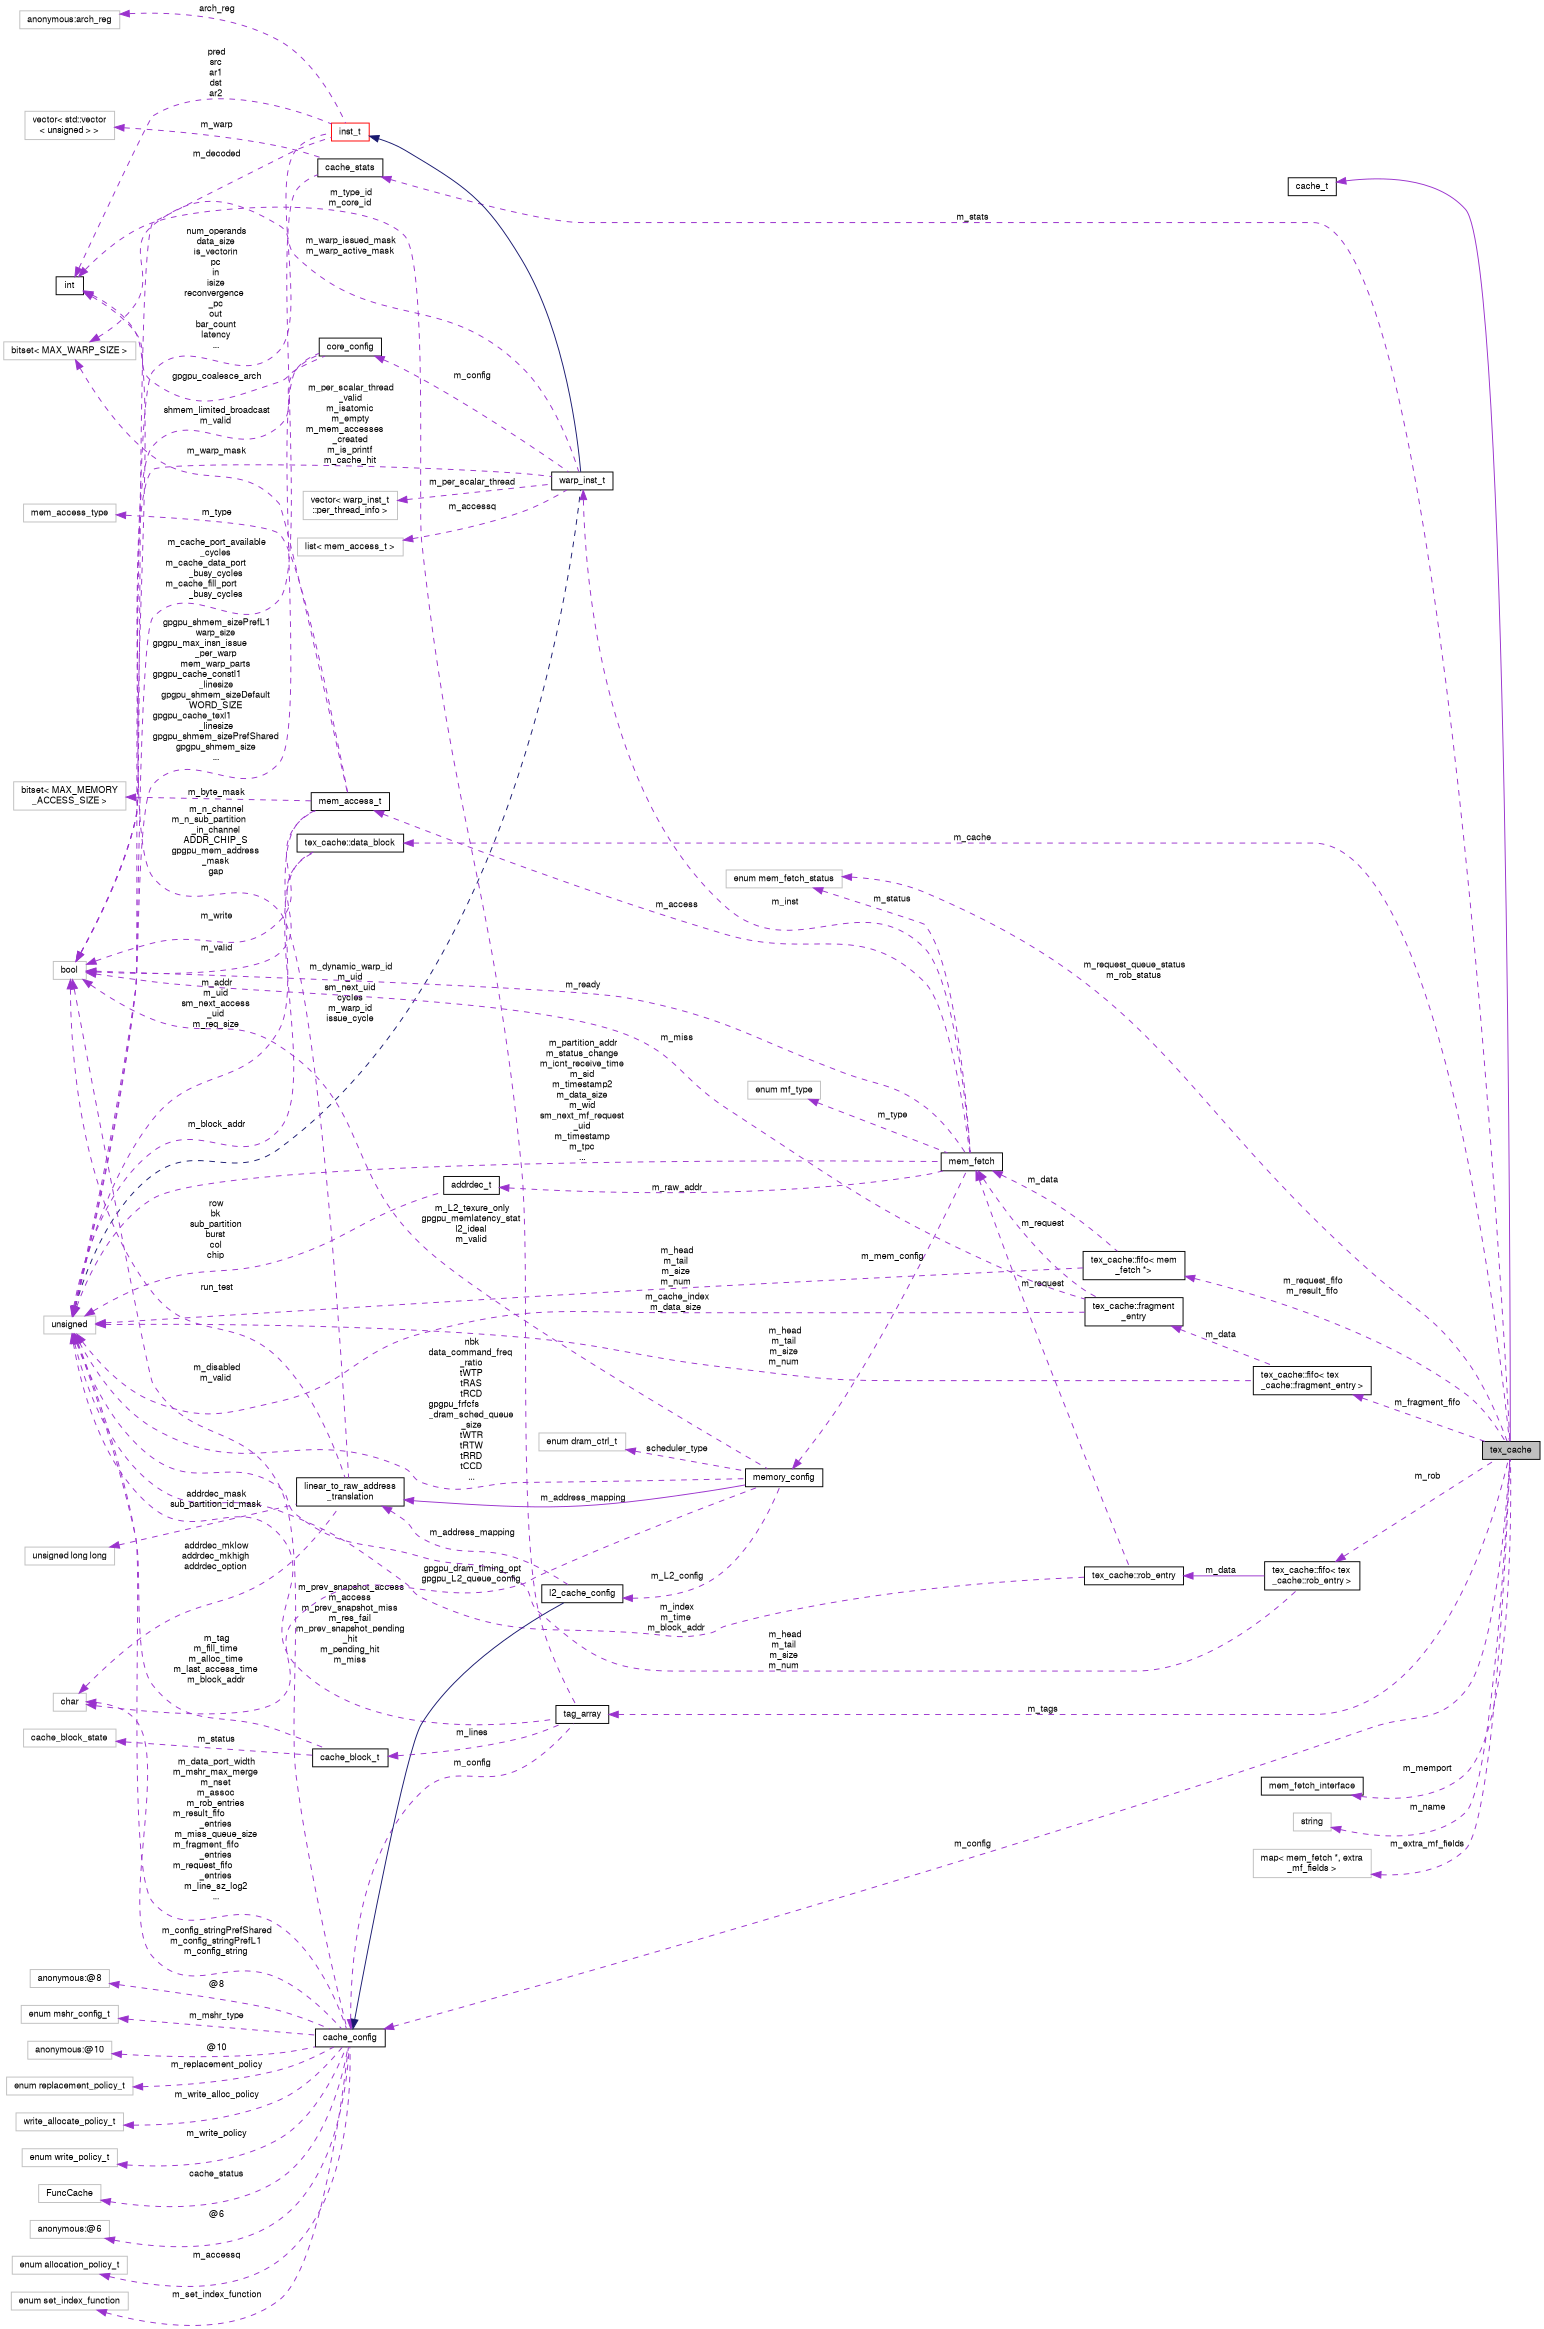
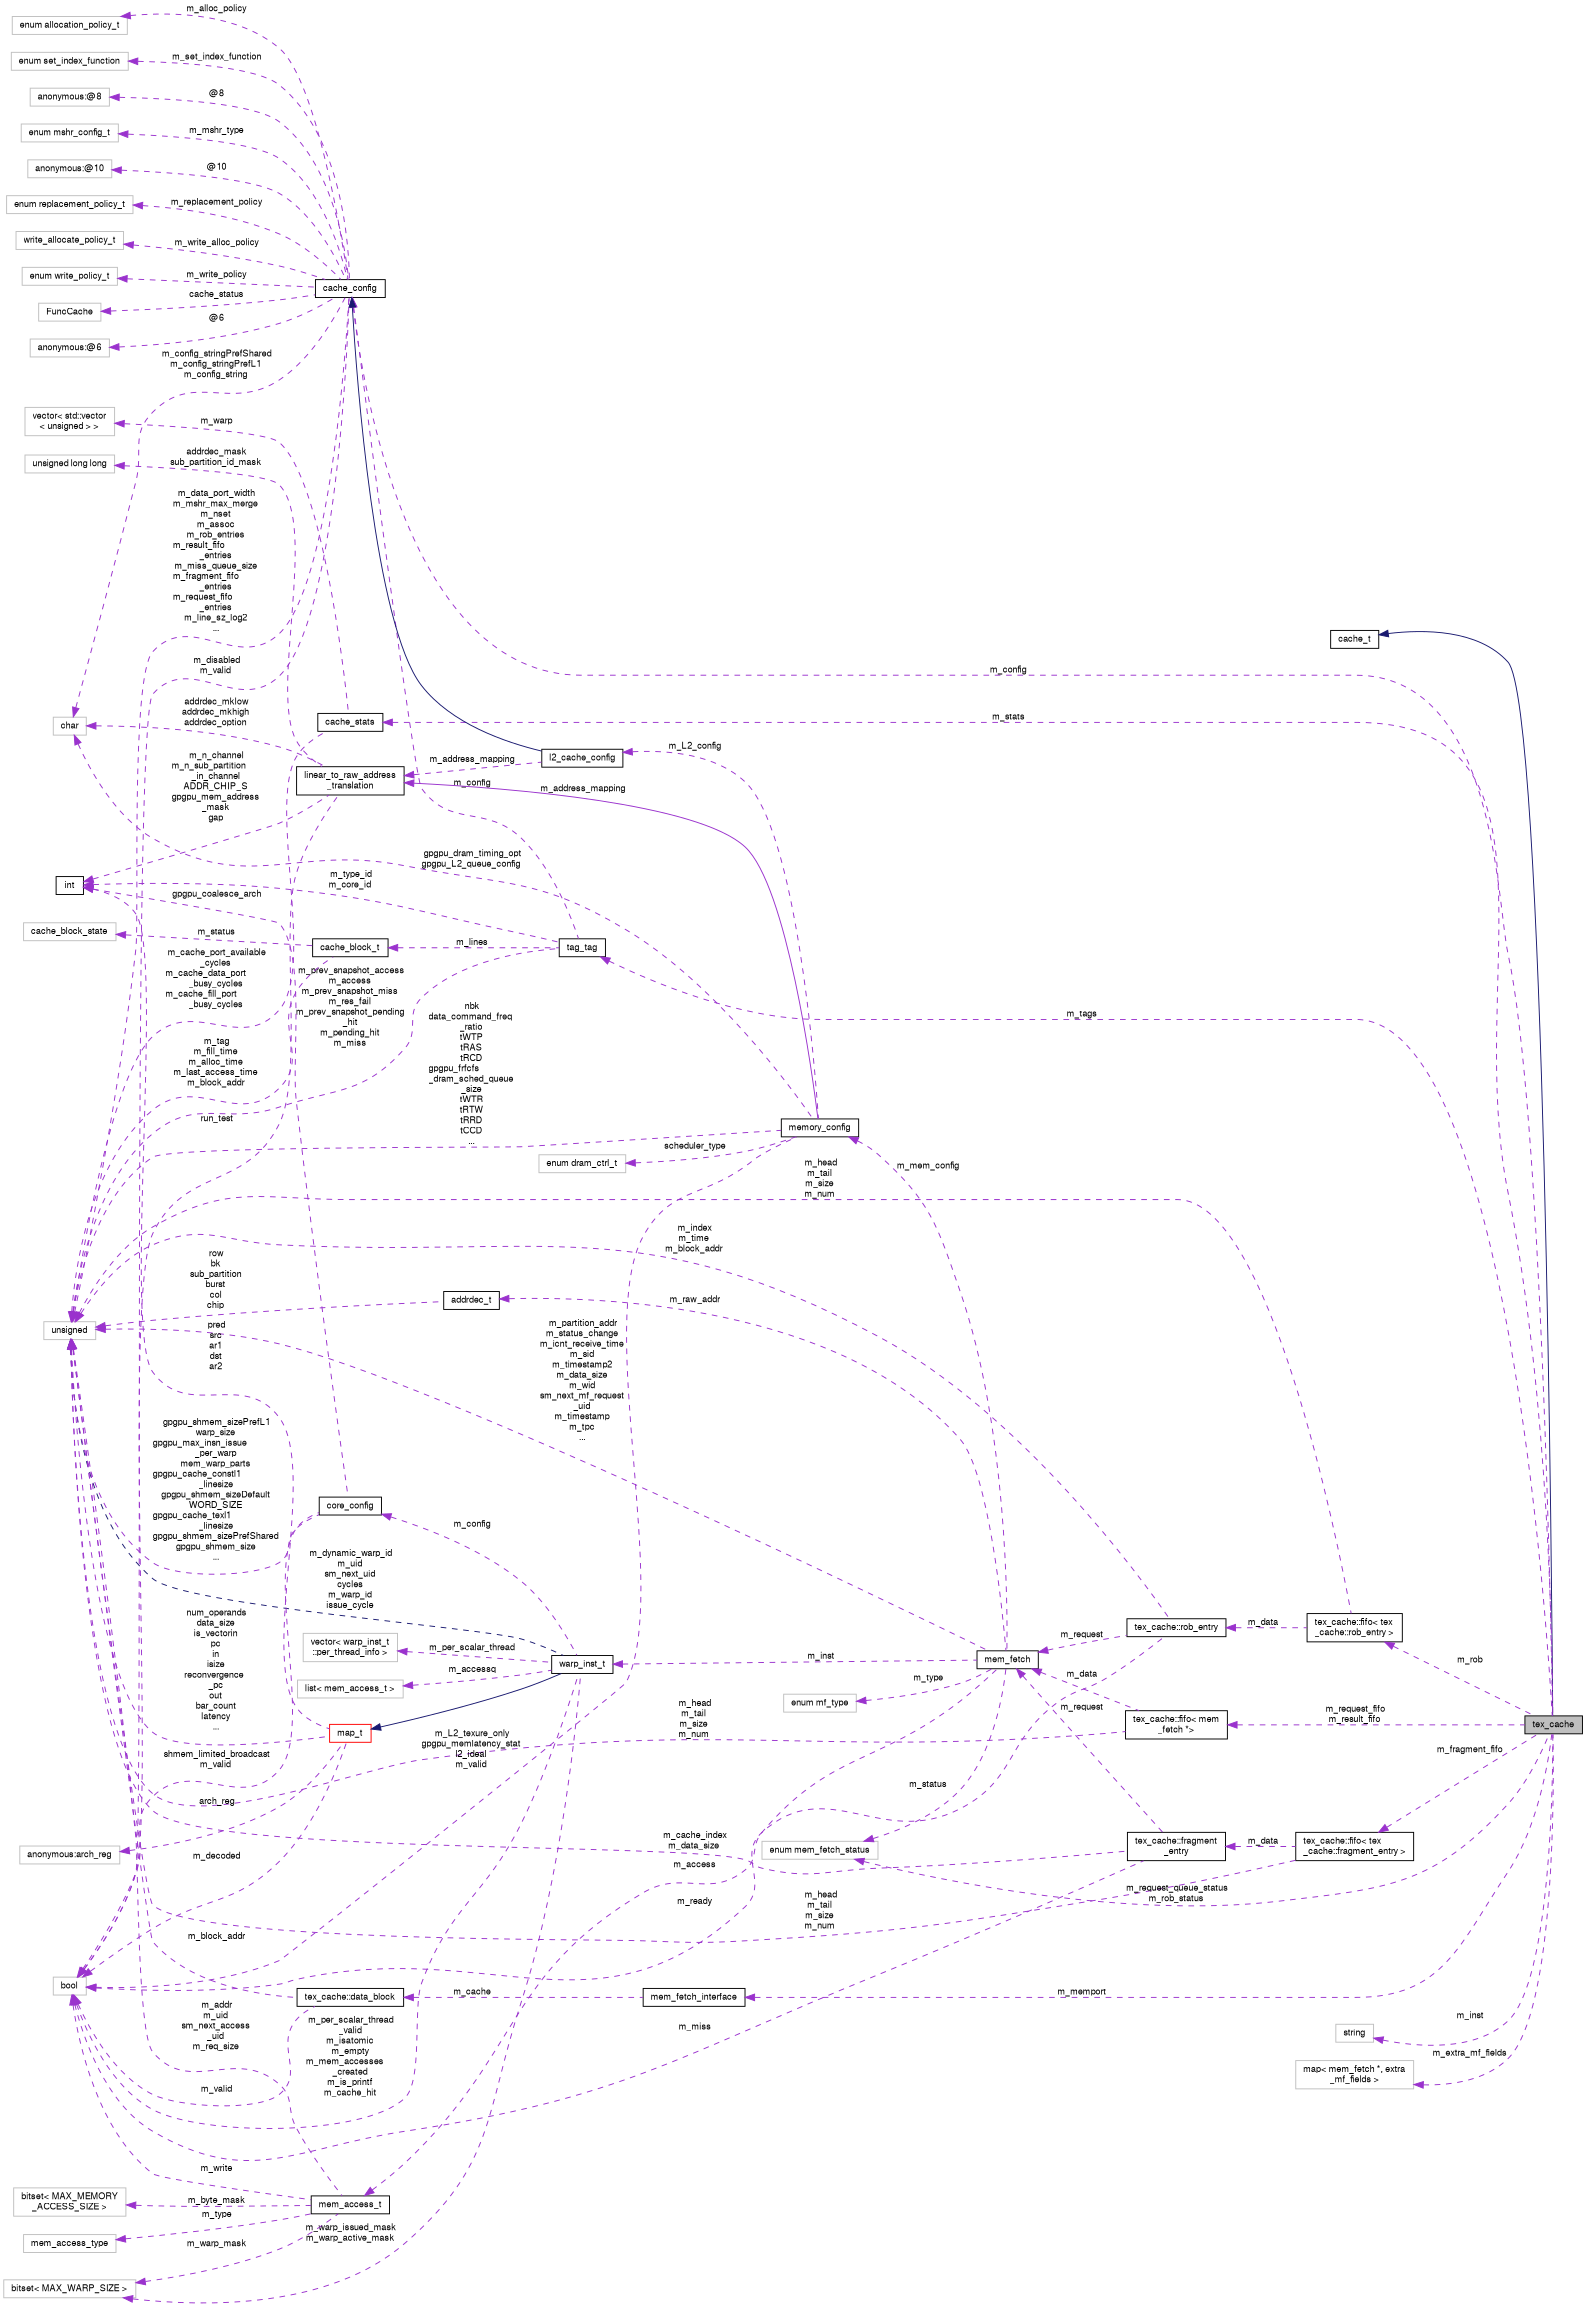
node "inst_t": label "inst_t" -> "map_t"
edge "tex_cache" -> "cache_t": color darkorchid3 -> midnightblue
edge "tex_cache" -> "tex_cache::data_block": now "mem_fetch_interface" -> "tex_cache::data_block"
edge "mem_fetch" -> "bool": now "tex_cache::rob_entry" -> "bool"
edge "tex_cache::fifo< tex _cache::rob_entry >" -> "tex_cache::rob_entry": style solid -> dashed
node "tag_array": label "tag_array" -> "tag_tag"
edge "tex_cache" -> "string": label " m_name" -> " m_inst"
edge "cache_config" -> "enum allocation_policy_t": label " m_accessq" -> " m_alloc_policy"
